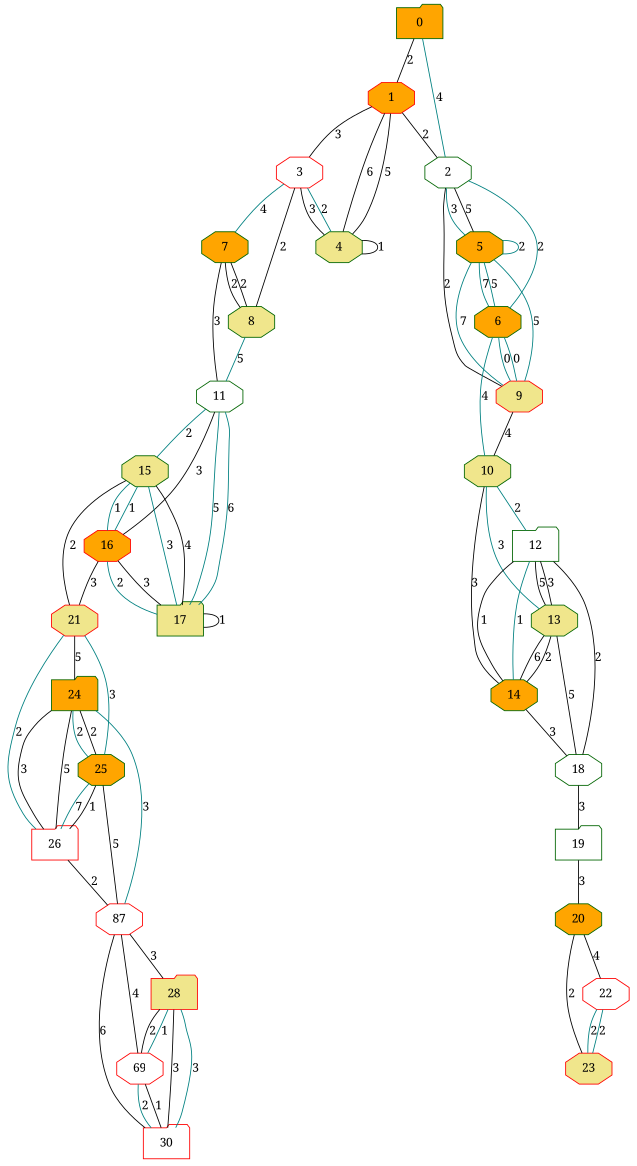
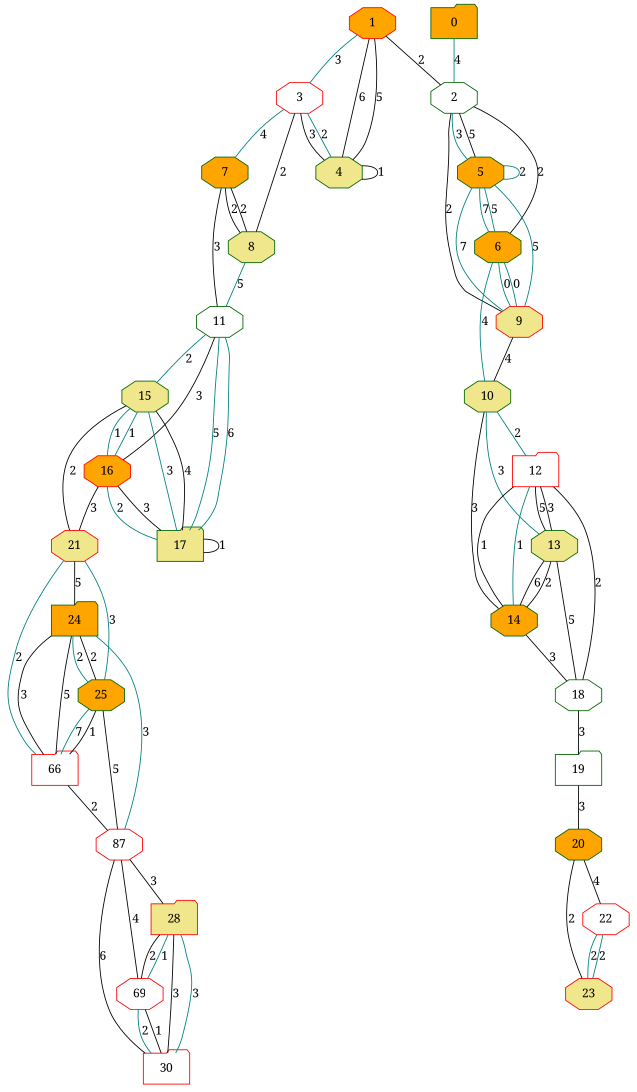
edge "0" -- "1": removed, label "2"
edge "1" -- "3": color black -> teal
edge "2" -- "6": color teal -> black
node "12": color darkgreen -> red
node "26": label "26" -> "66"
